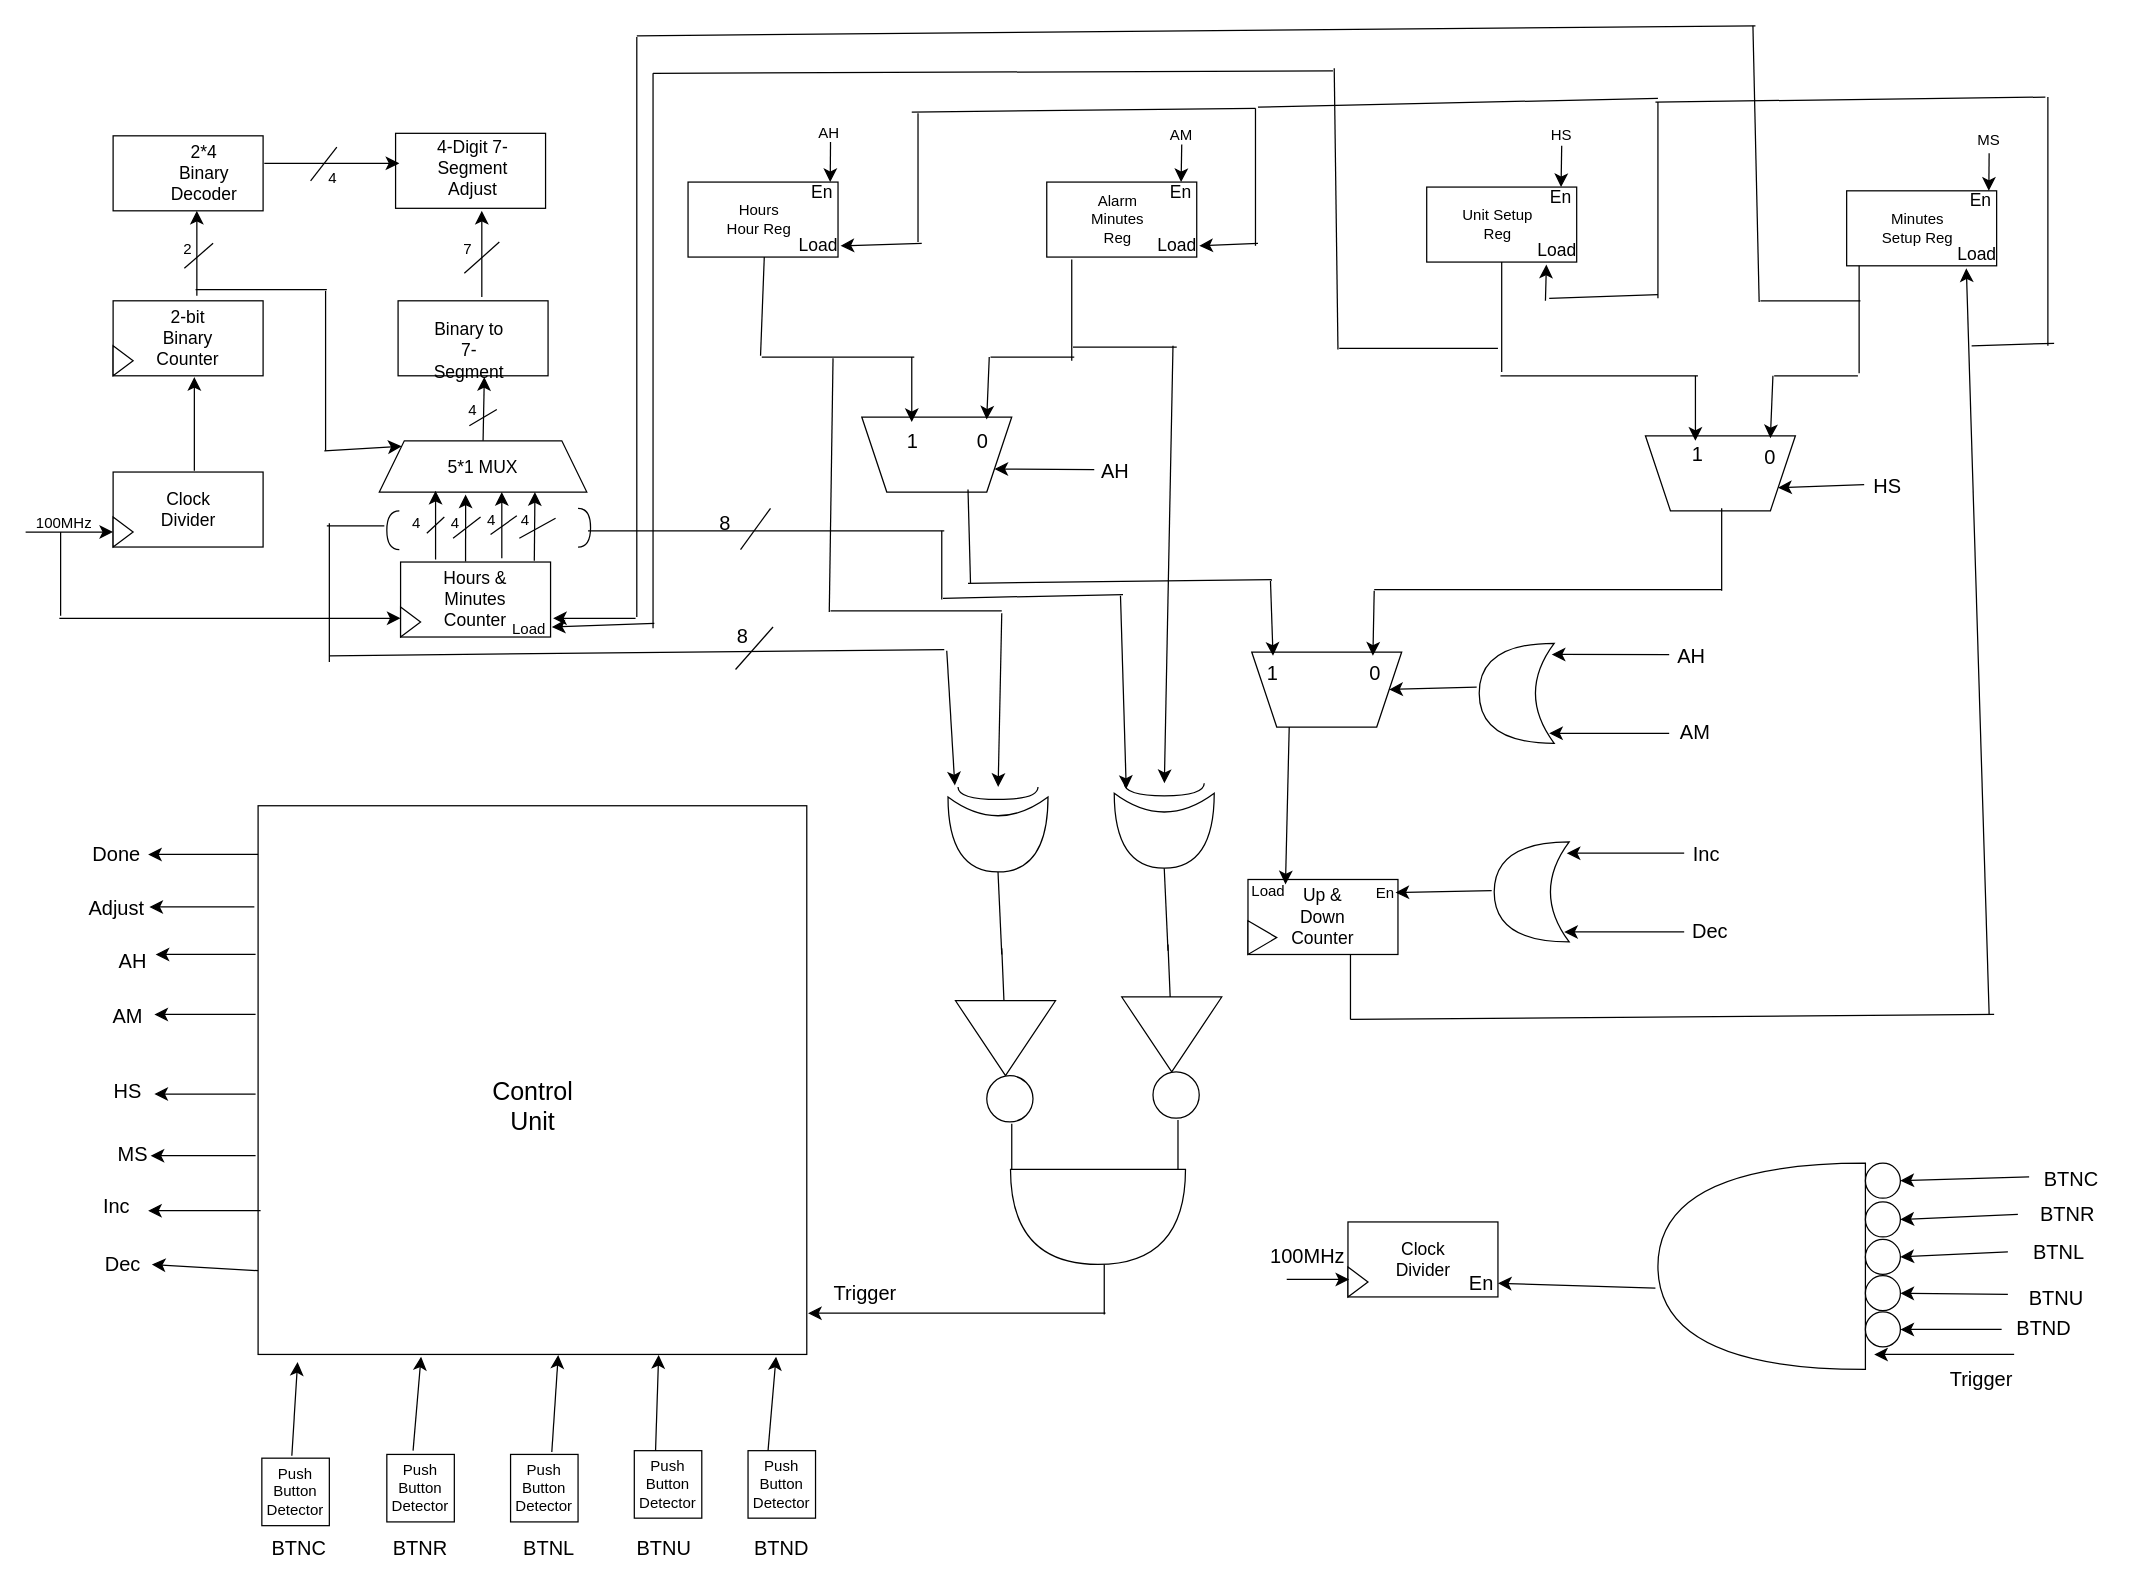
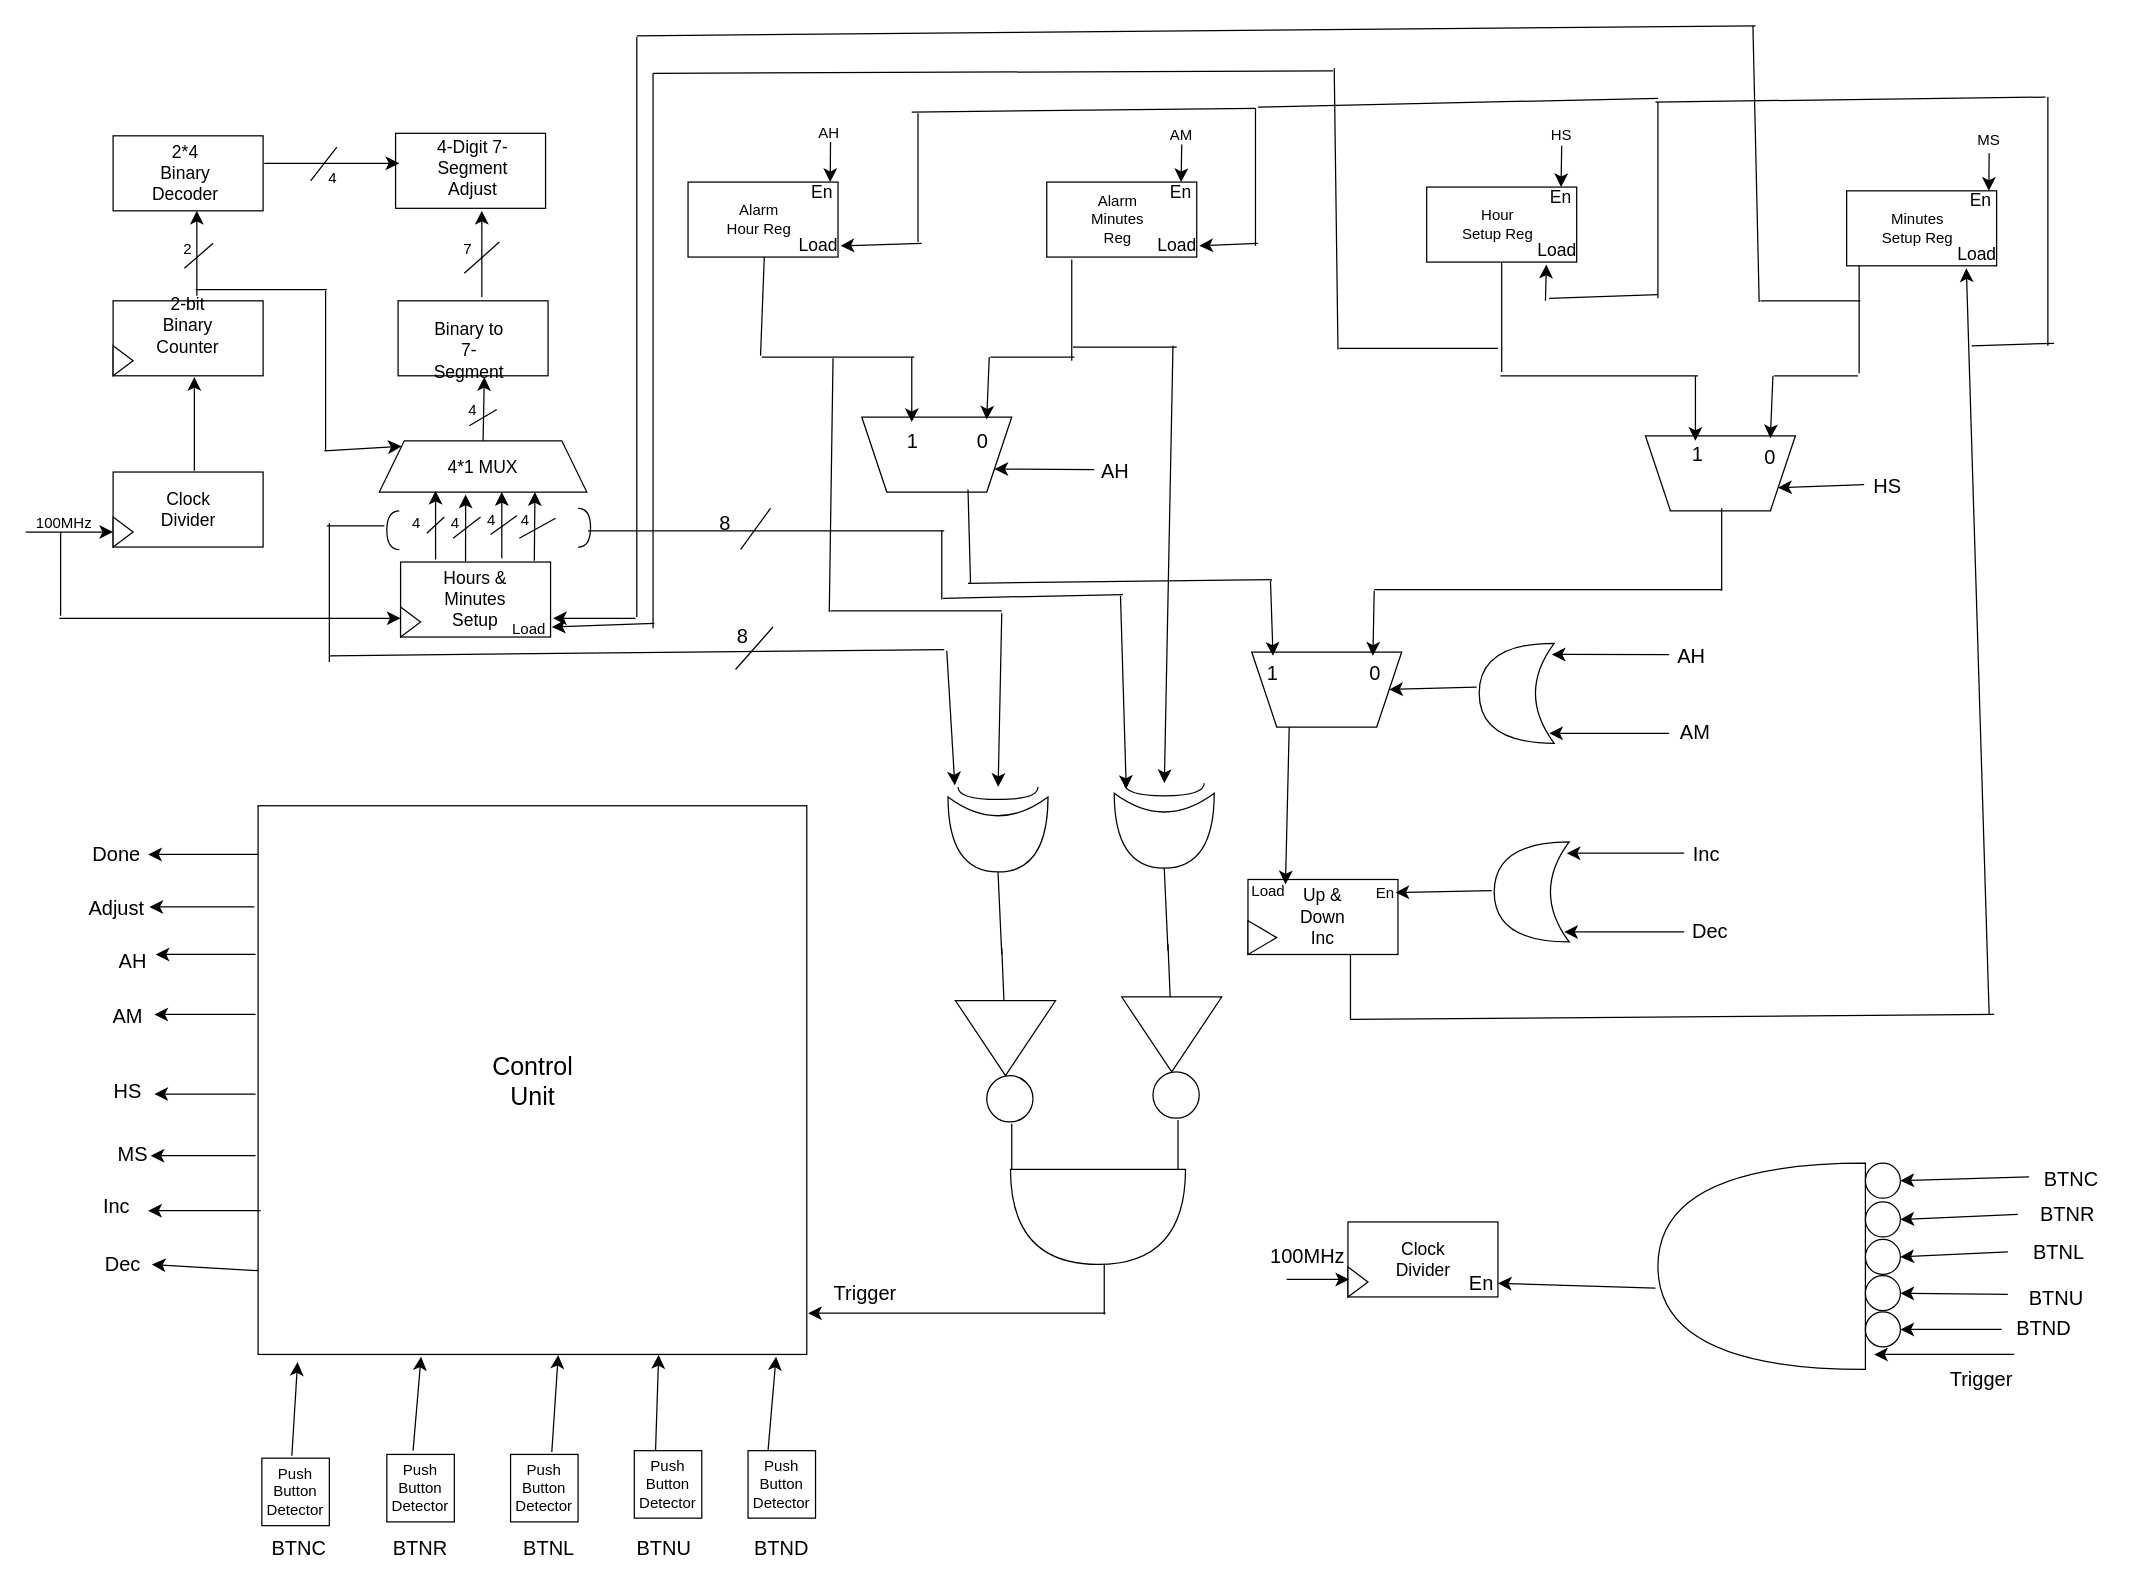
node "2*4 Binary Decoder": moved (204, 173) -> (185, 173)
node "Hours Hour Reg": label "Hours Hour Reg" -> "Alarm Hour Reg"
node "Unit Setup Reg": label "Unit Setup Reg" -> "Hour Setup Reg"
node "2-bit Binary Counter": moved (188, 338) -> (188, 326)
node "5*1 MUX": label "5*1 MUX" -> "4*1 MUX"
node "Hours & Minutes Counter": label "Hours & Minutes Counter" -> "Hours & Minutes Setup"
node "Up & Down Counter": label "Up & Down Counter" -> "Up & Down Inc"
node "Control Unit": moved (533, 1105) -> (533, 1080)
